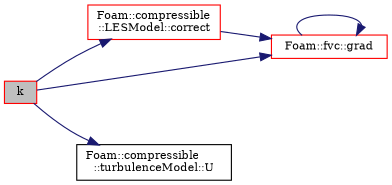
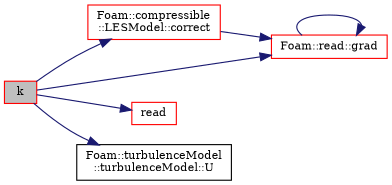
node "Foam::fvc::grad": label "Foam::fvc::grad" -> "Foam::read::grad"
node "read": added
node "Foam::compressible ::turbulenceModel::U": label "Foam::compressible ::turbulenceModel::U" -> "Foam::turbulenceModel ::turbulenceModel::U"
